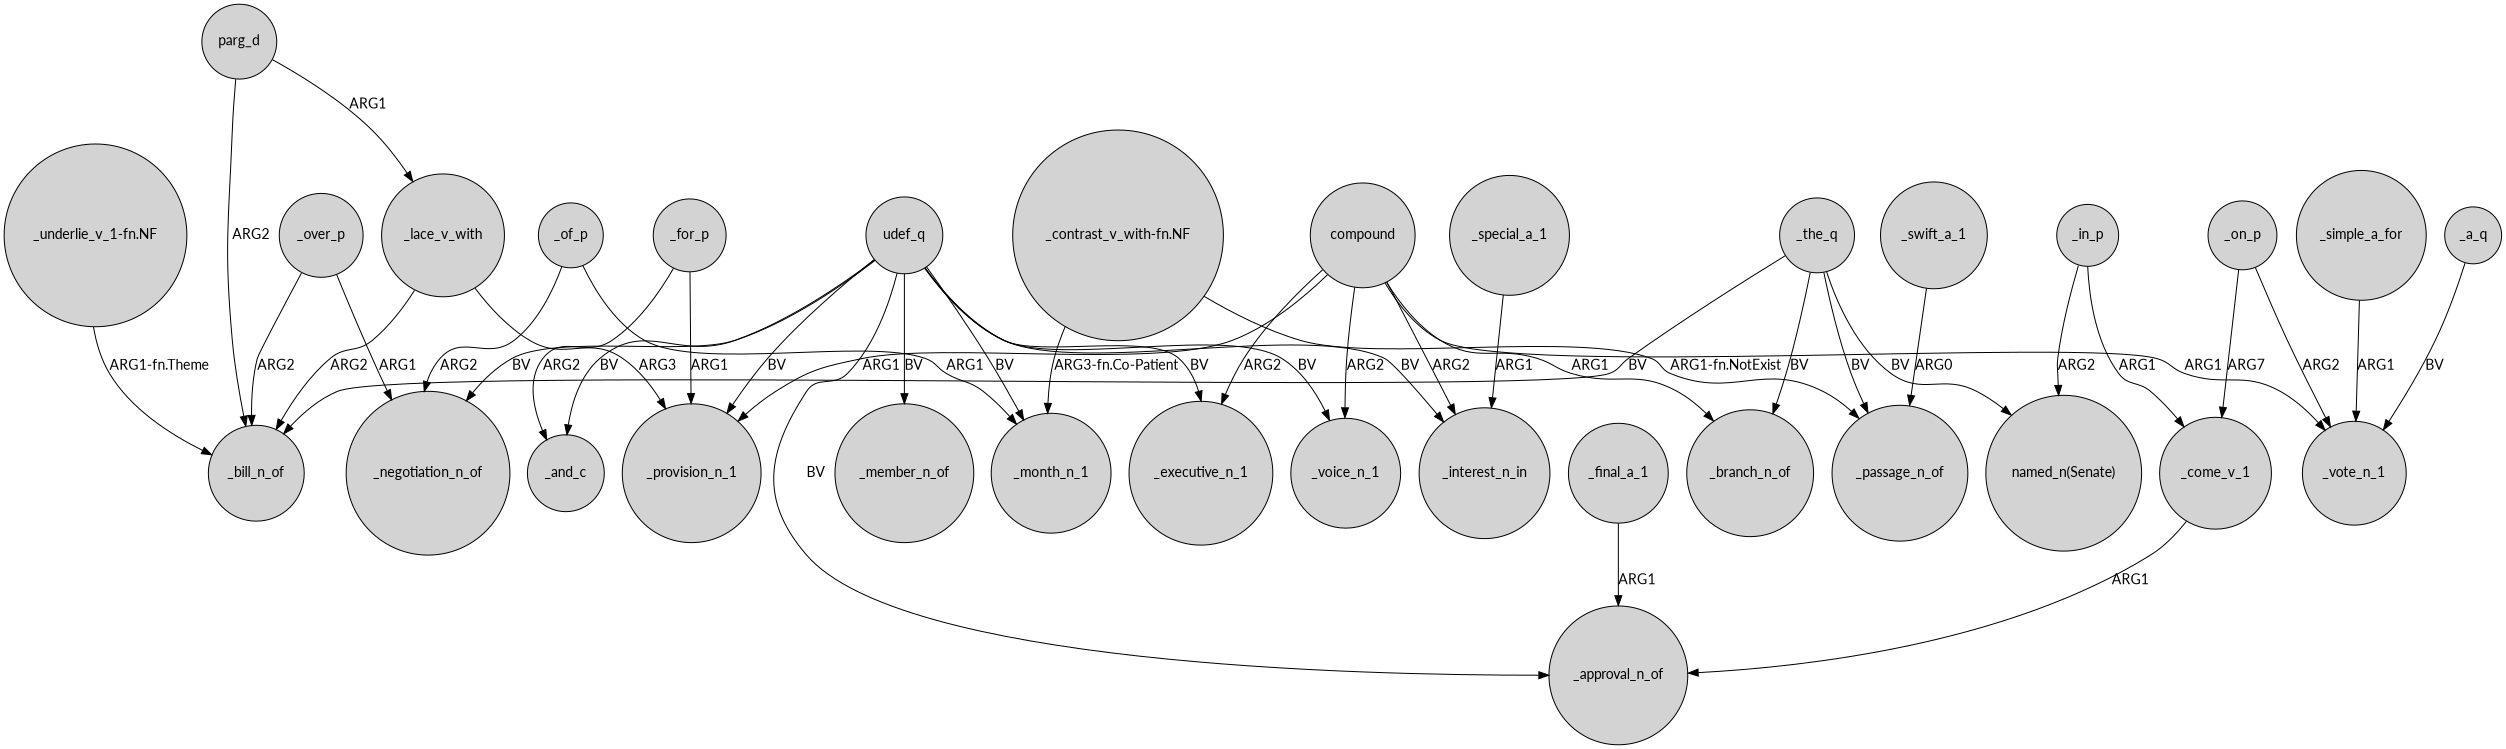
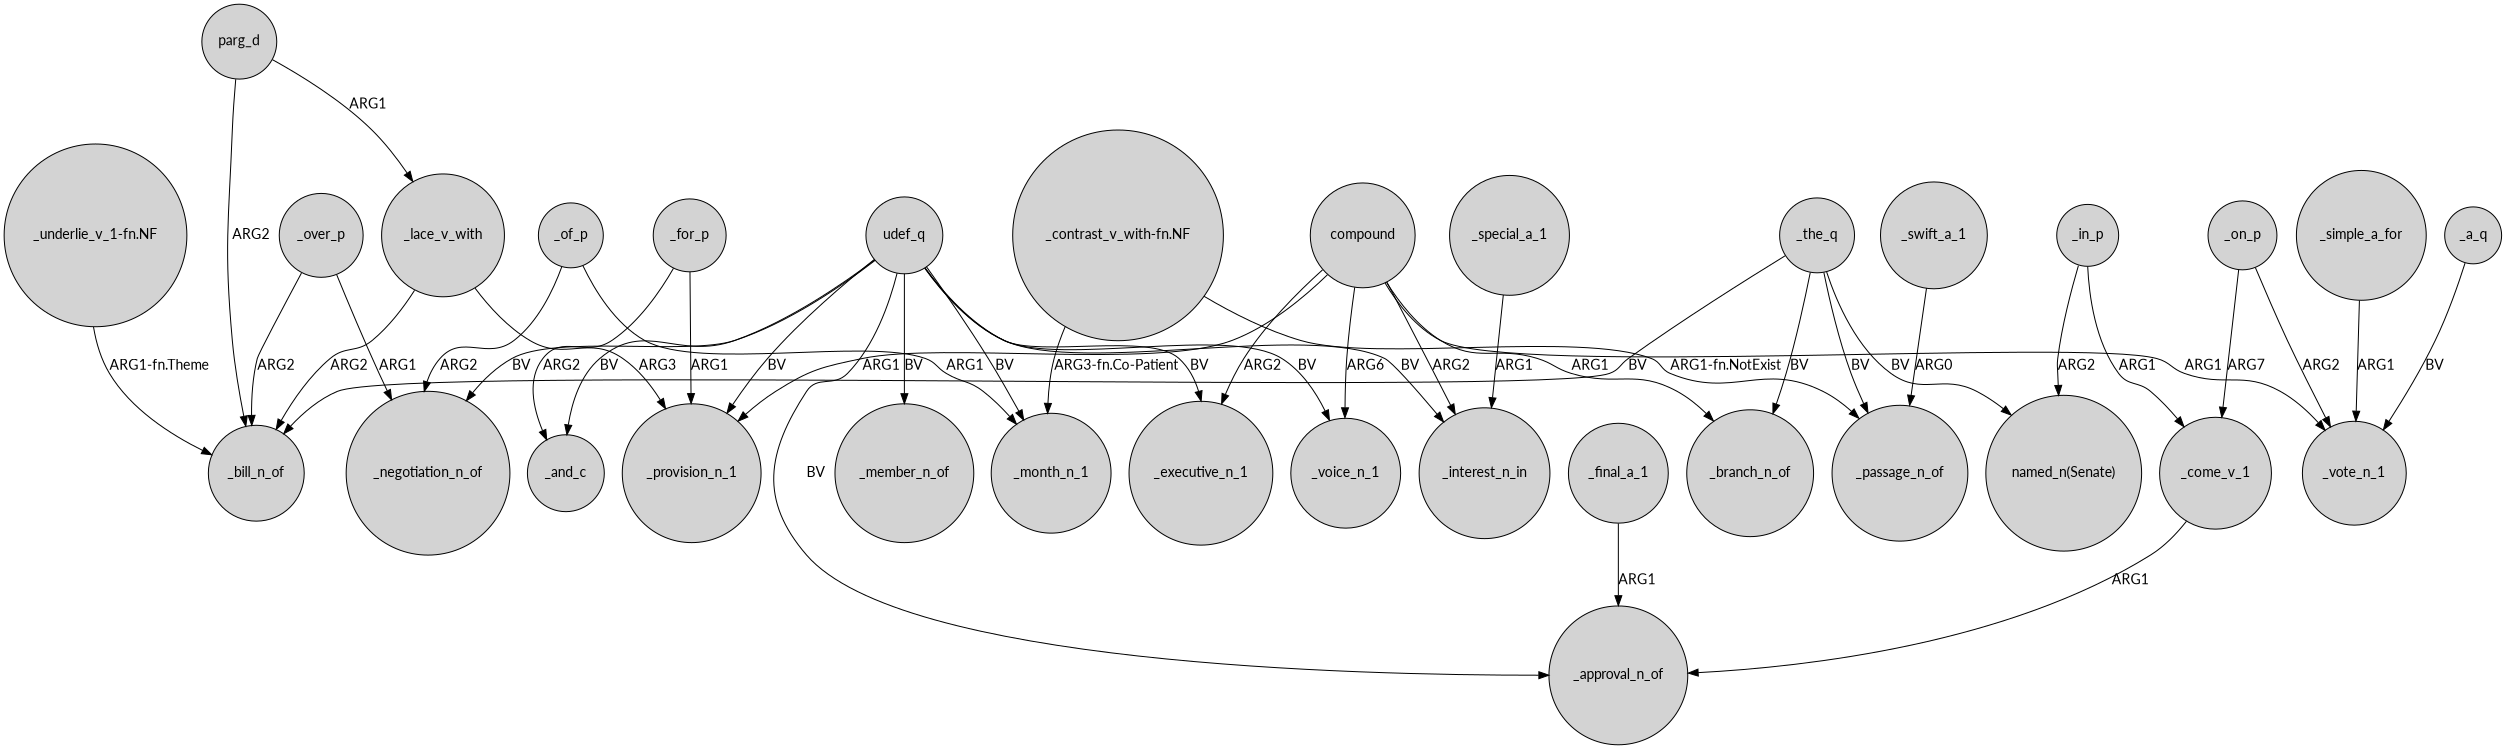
edge "compound" -> "_voice_n_1": label "ARG2" -> "ARG6"
